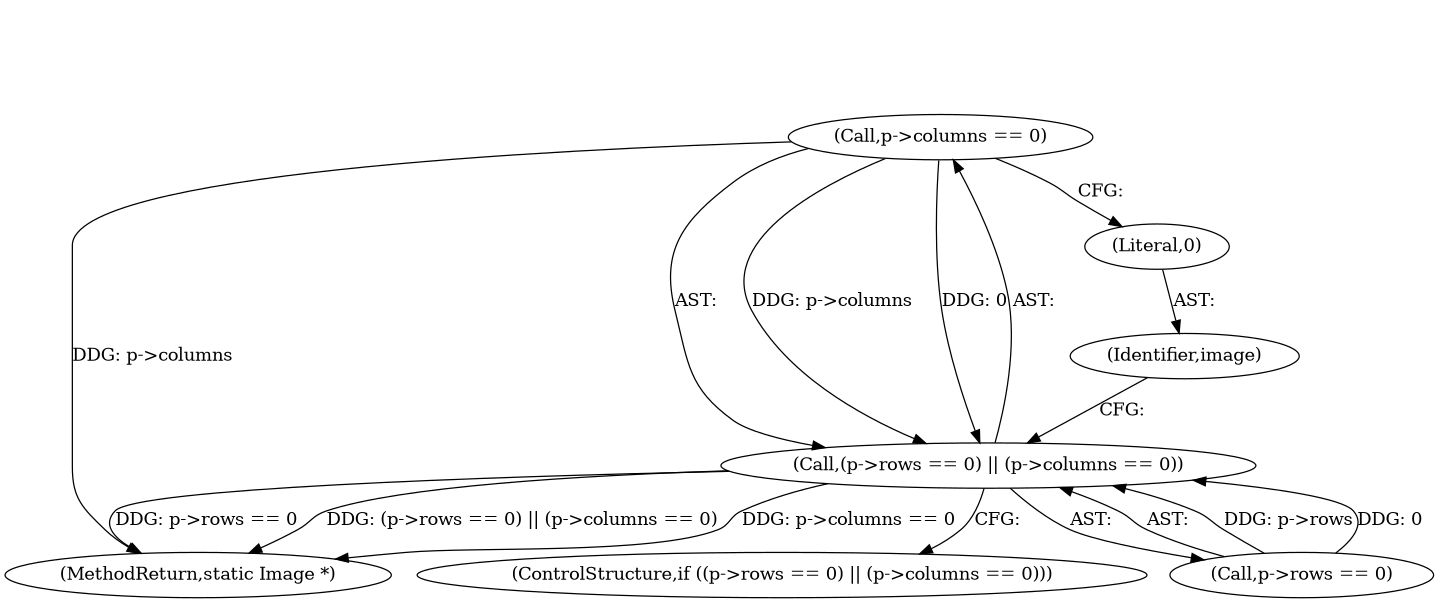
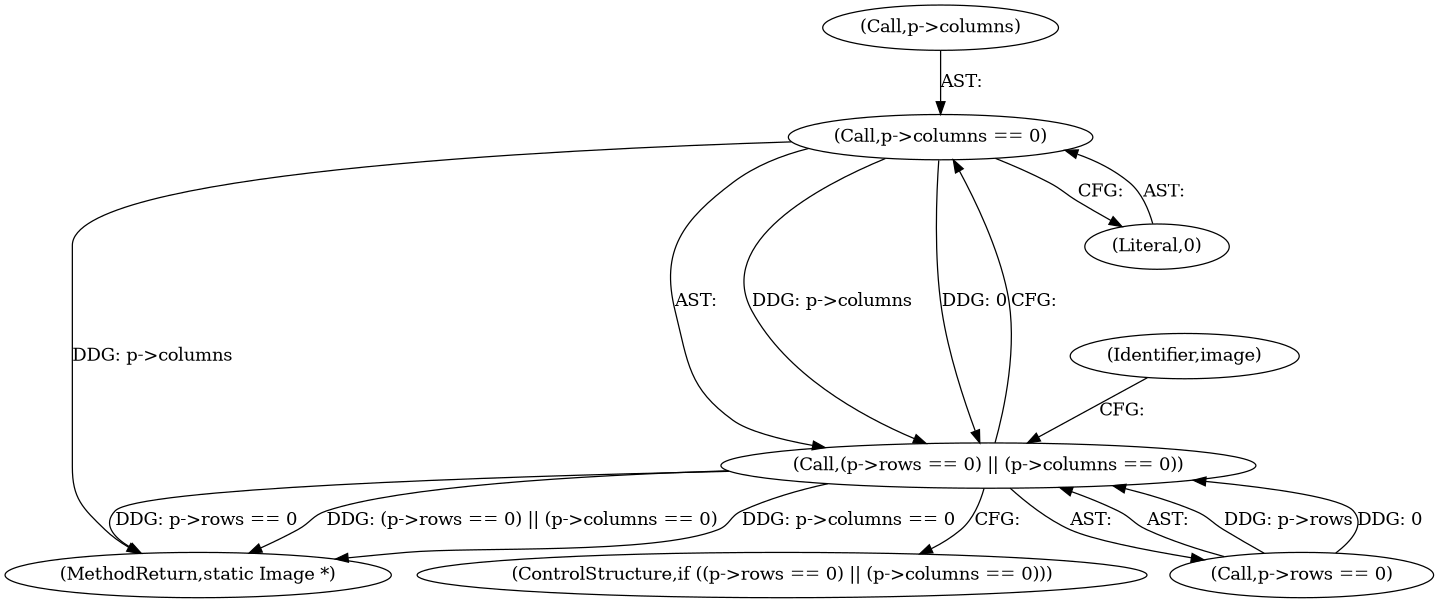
node "(Call,p->columns)": added
edge "(Literal,0)" -> "(Identifier,image)": now "(Literal,0)" -> "(Call,p->columns == 0)"
edge "(Call,(p->rows == 0) || (p->columns == 0))" -> "(Call,p->columns == 0)": label "AST: " -> "CFG: "
